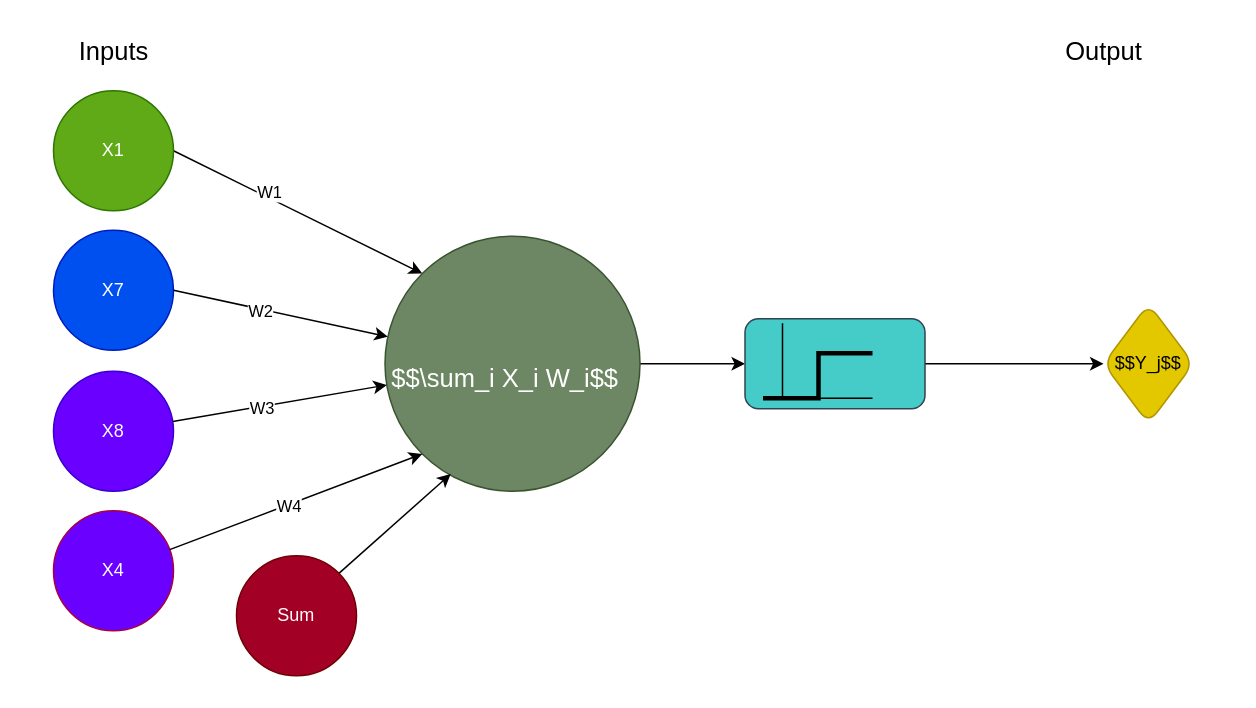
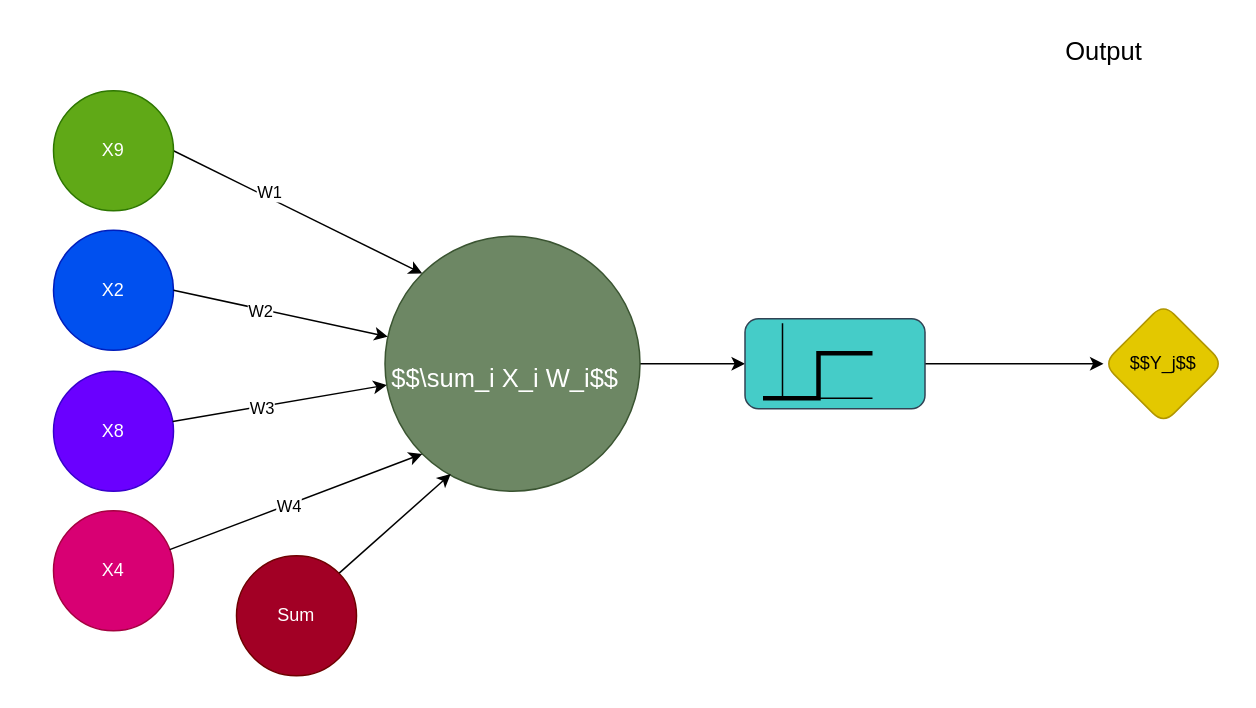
node "Inputs": removed
node "X1": label "X1" -> "X9"
node "X7": label "X7" -> "X2"
node "$$Y_j$$": size 90x120 -> 120x120
node "X4": fillcolor #6a00ff -> #d80073
